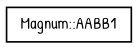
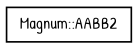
node "Magnum::AABB1": label "Magnum::AABB1" -> "Magnum::AABB2"
